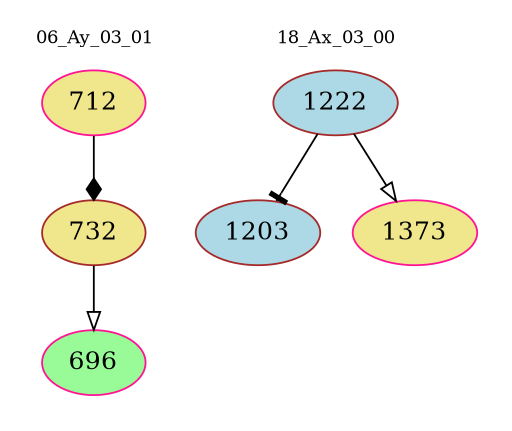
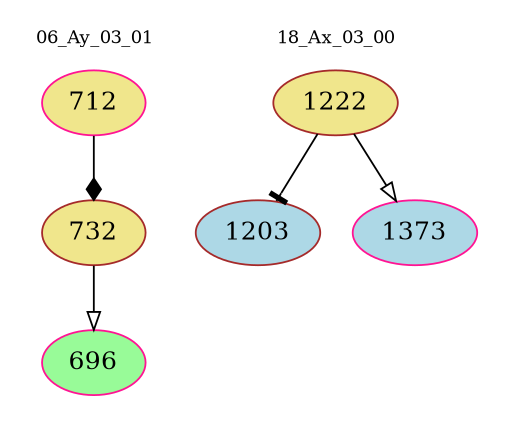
node "1222": fillcolor lightblue -> khaki
node "1373": fillcolor khaki -> lightblue
